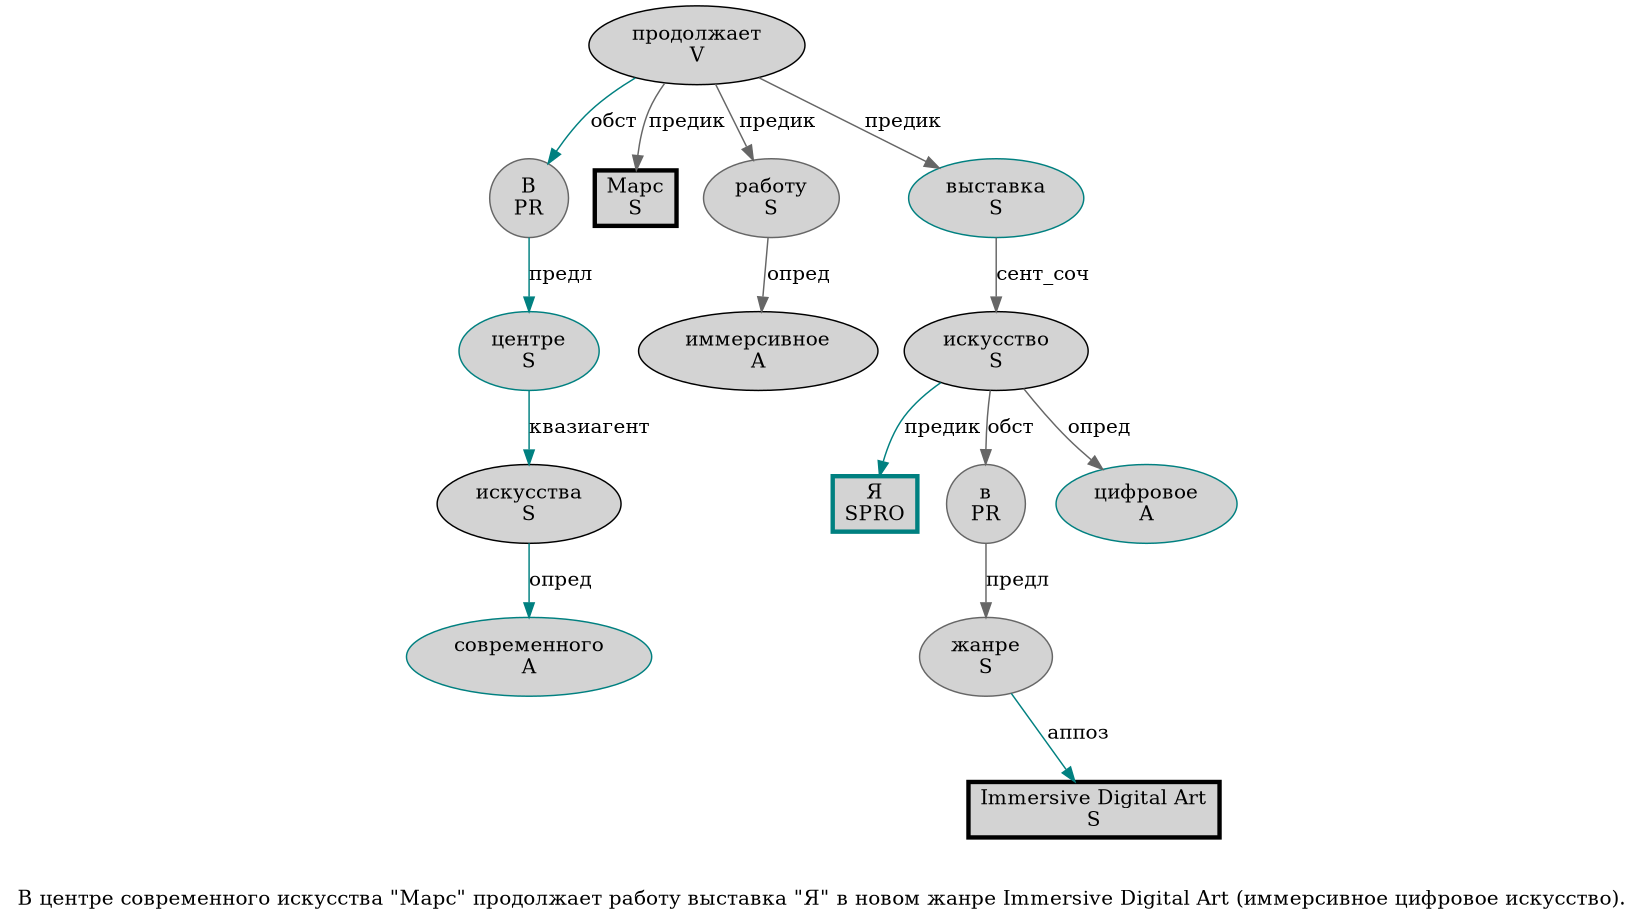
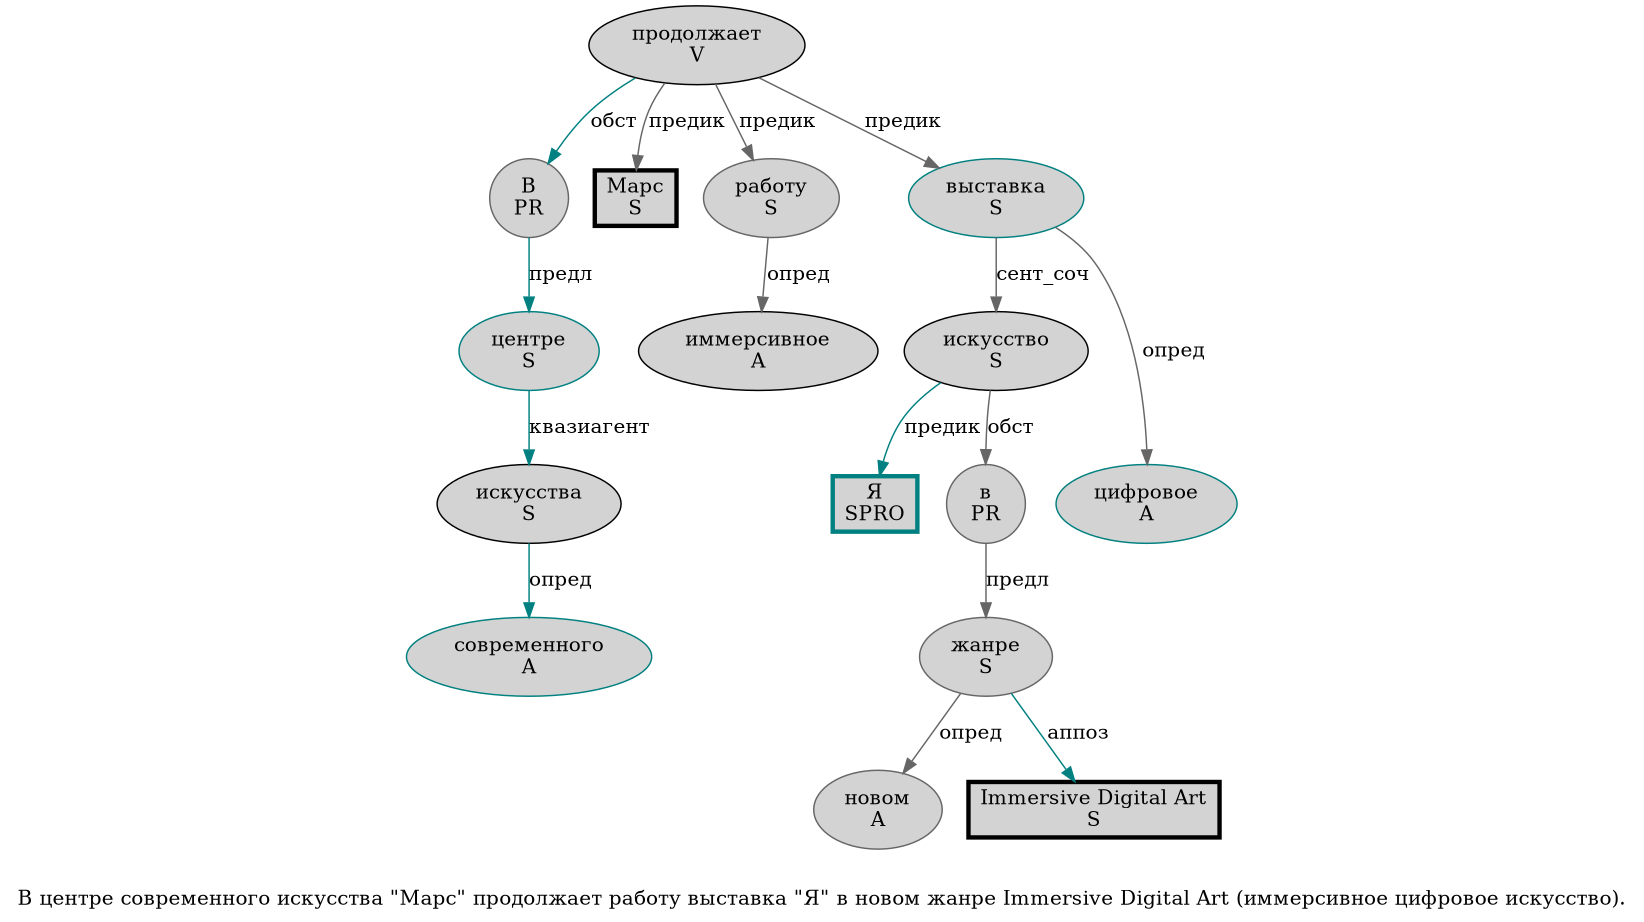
edge "искусство S" -> "цифровое A": now "выставка S" -> "цифровое A"
node "новом A": added
